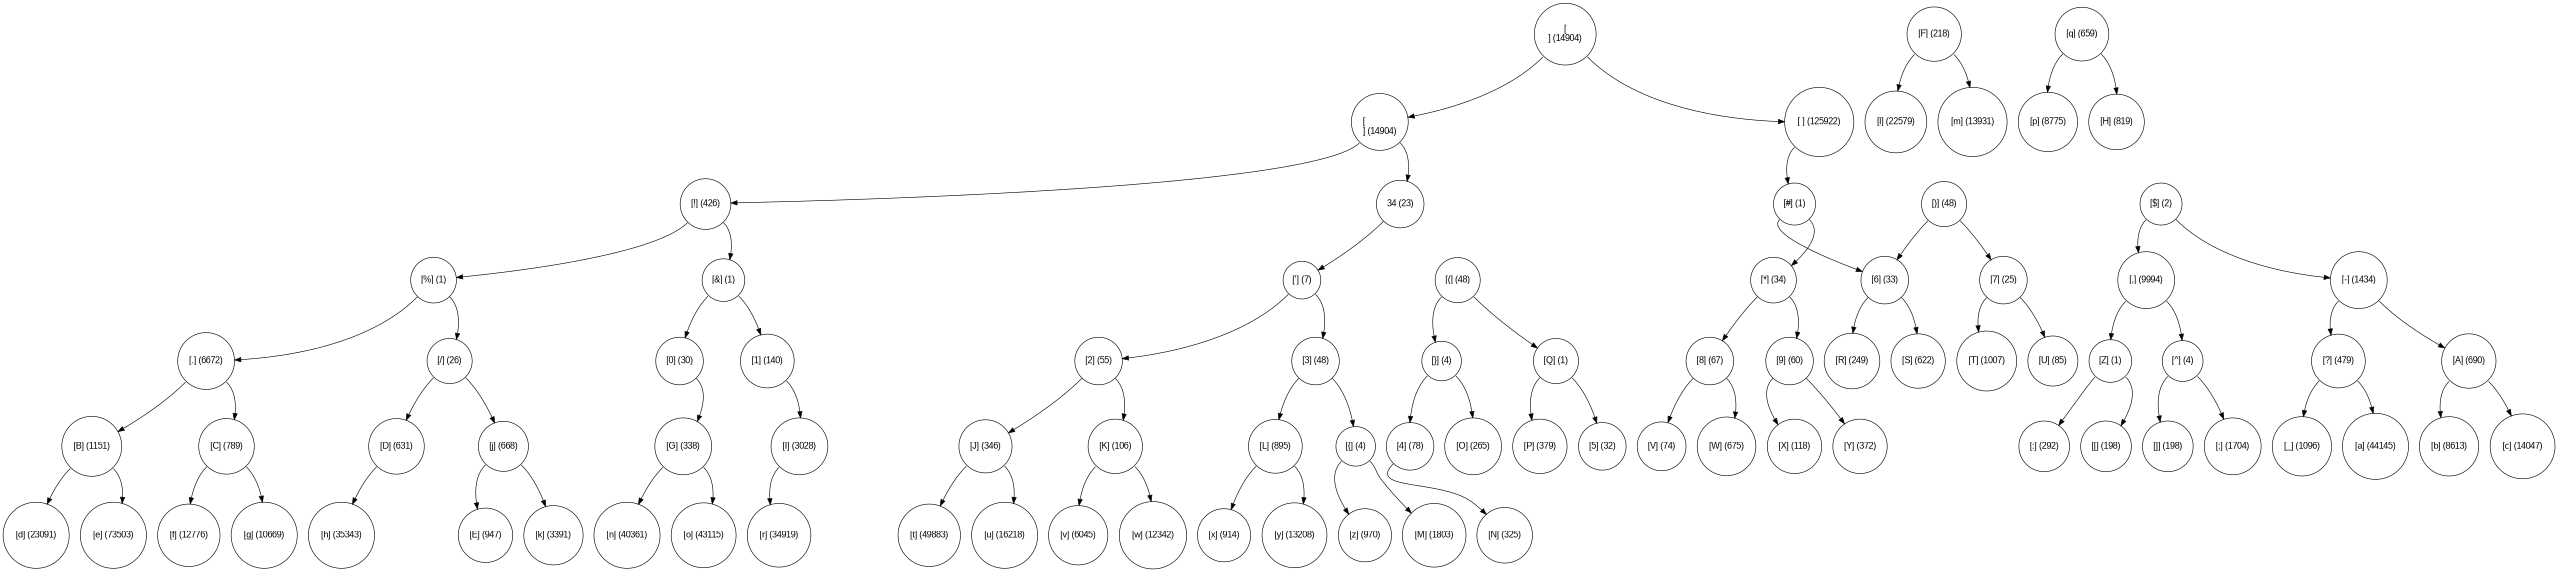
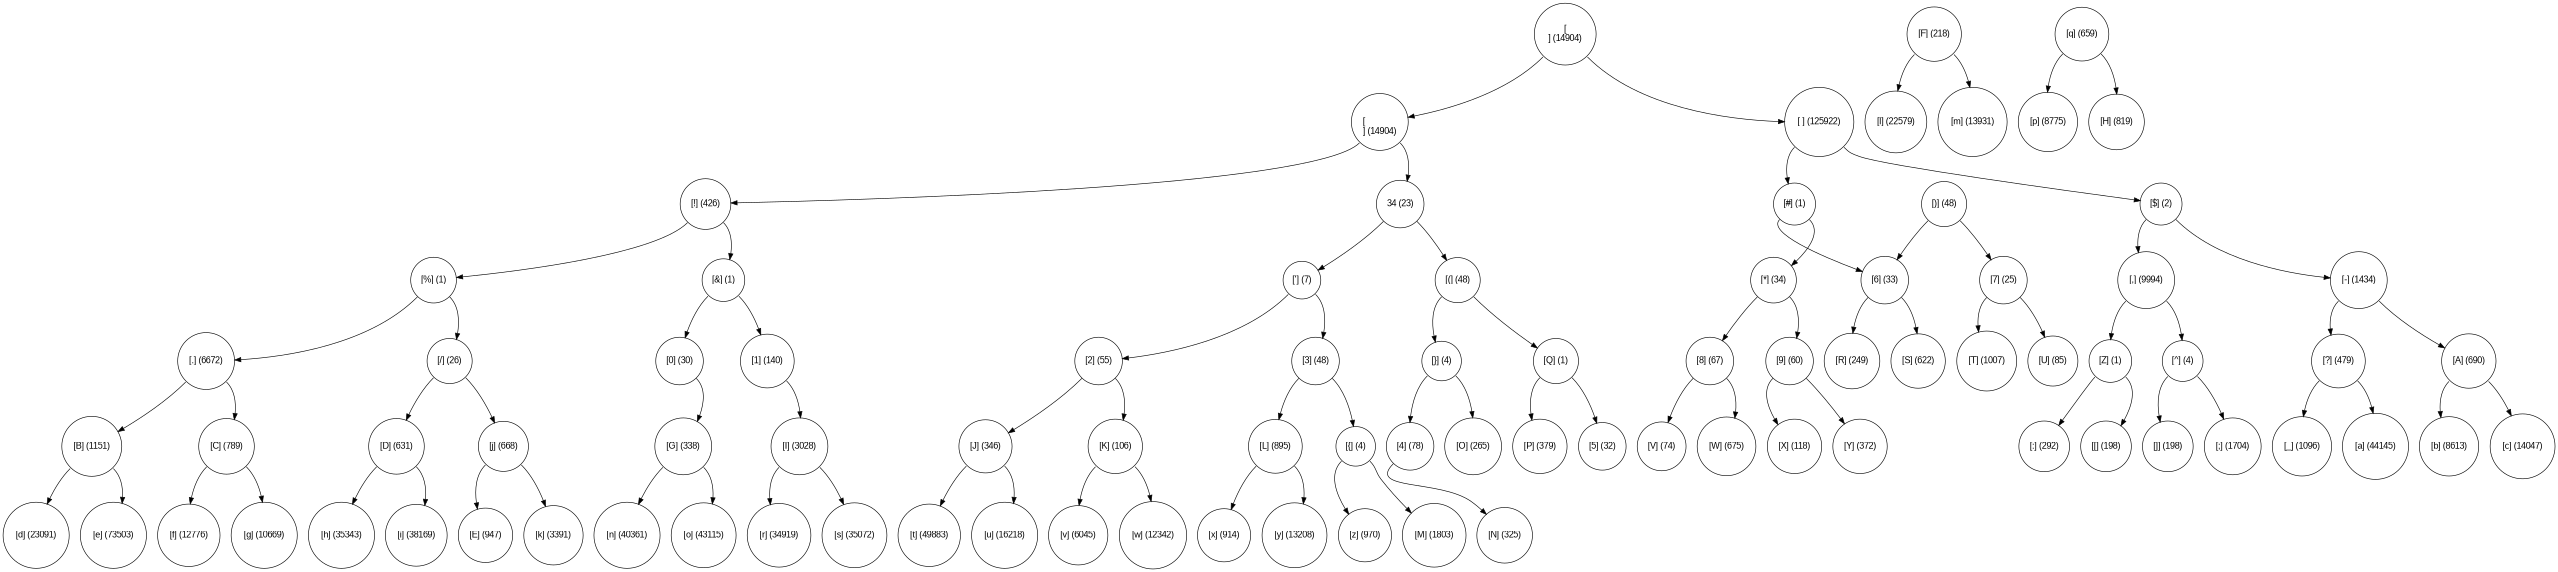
edge "[ ] (125922)" -> "[$] (2)": added
edge "34 (23)" -> "[(] (48)": added
node "[i] (38169)": added
node "[s] (35072)": added
